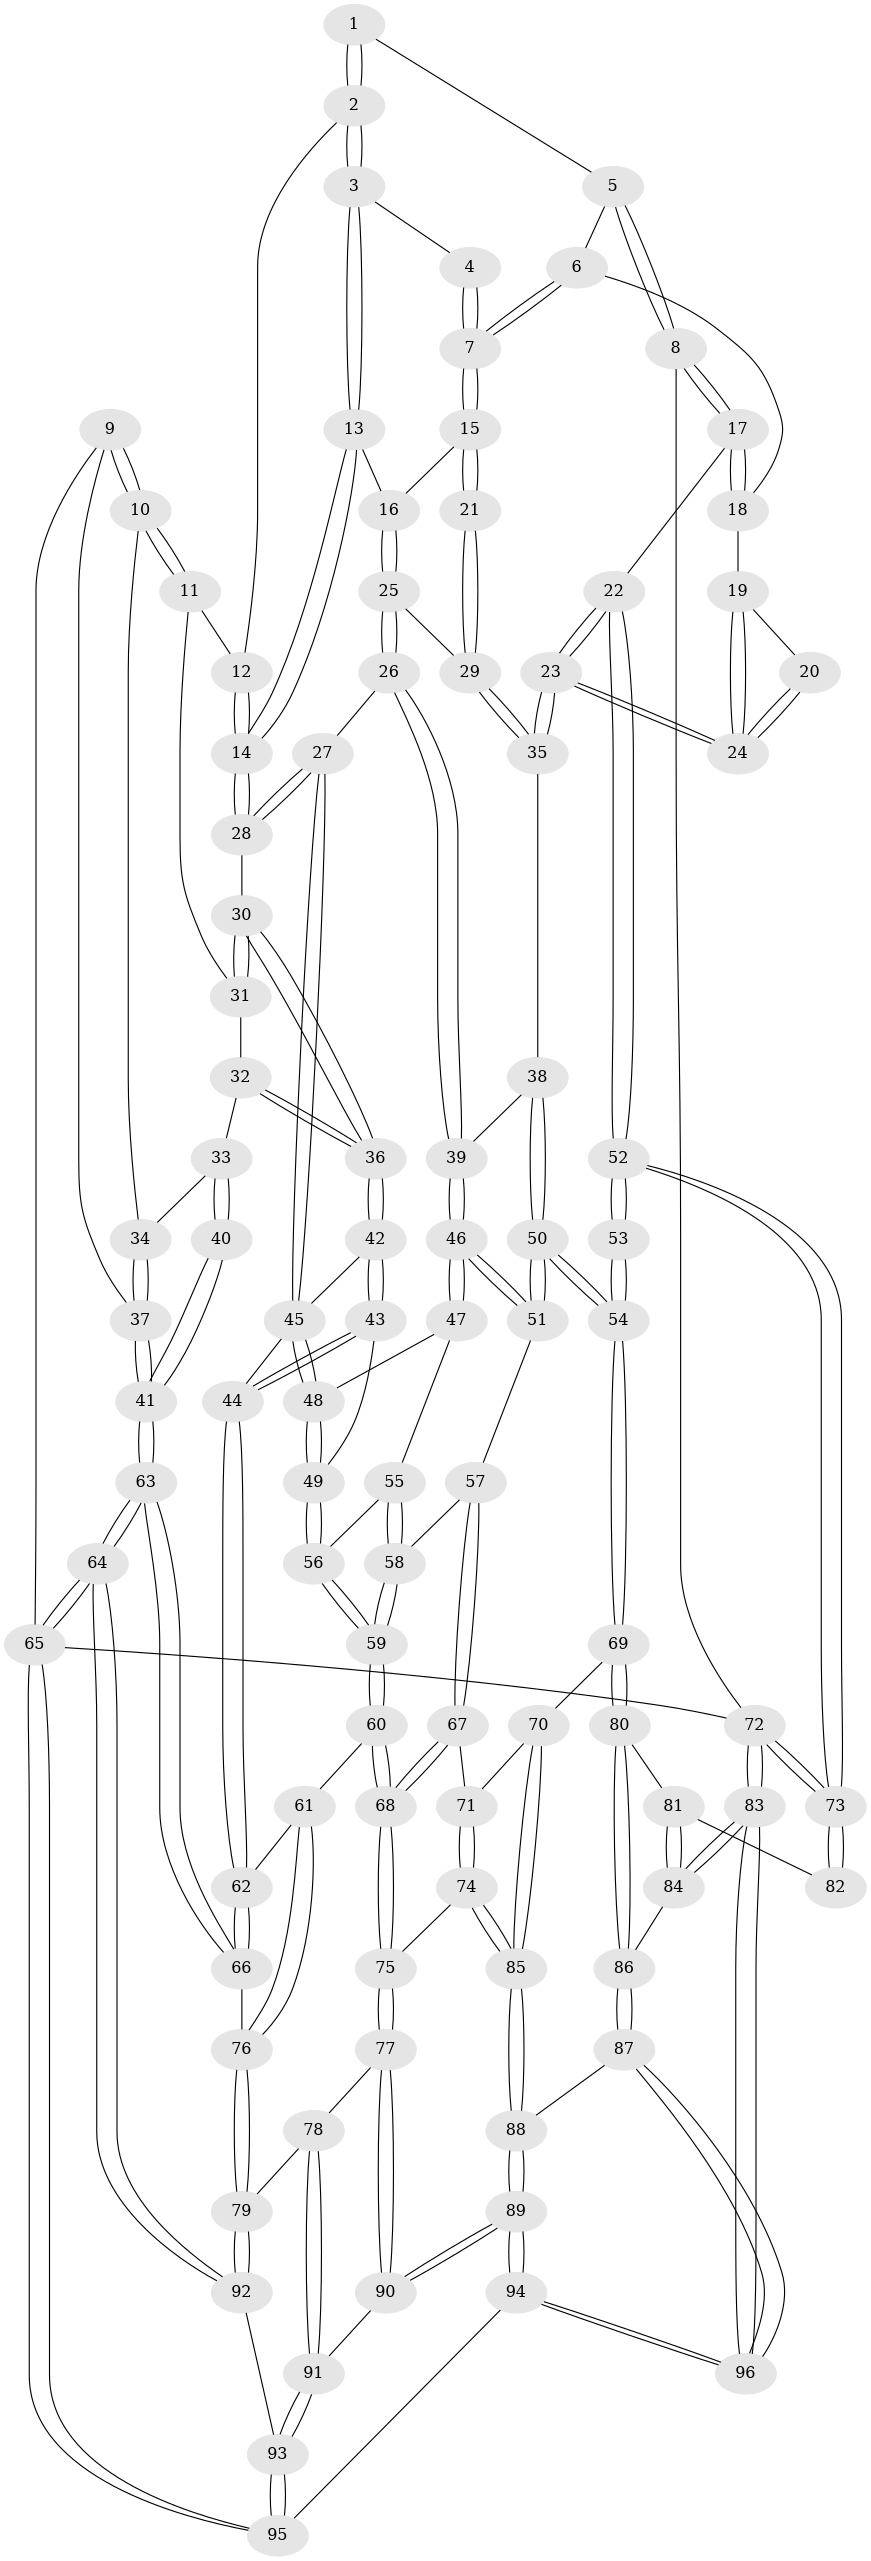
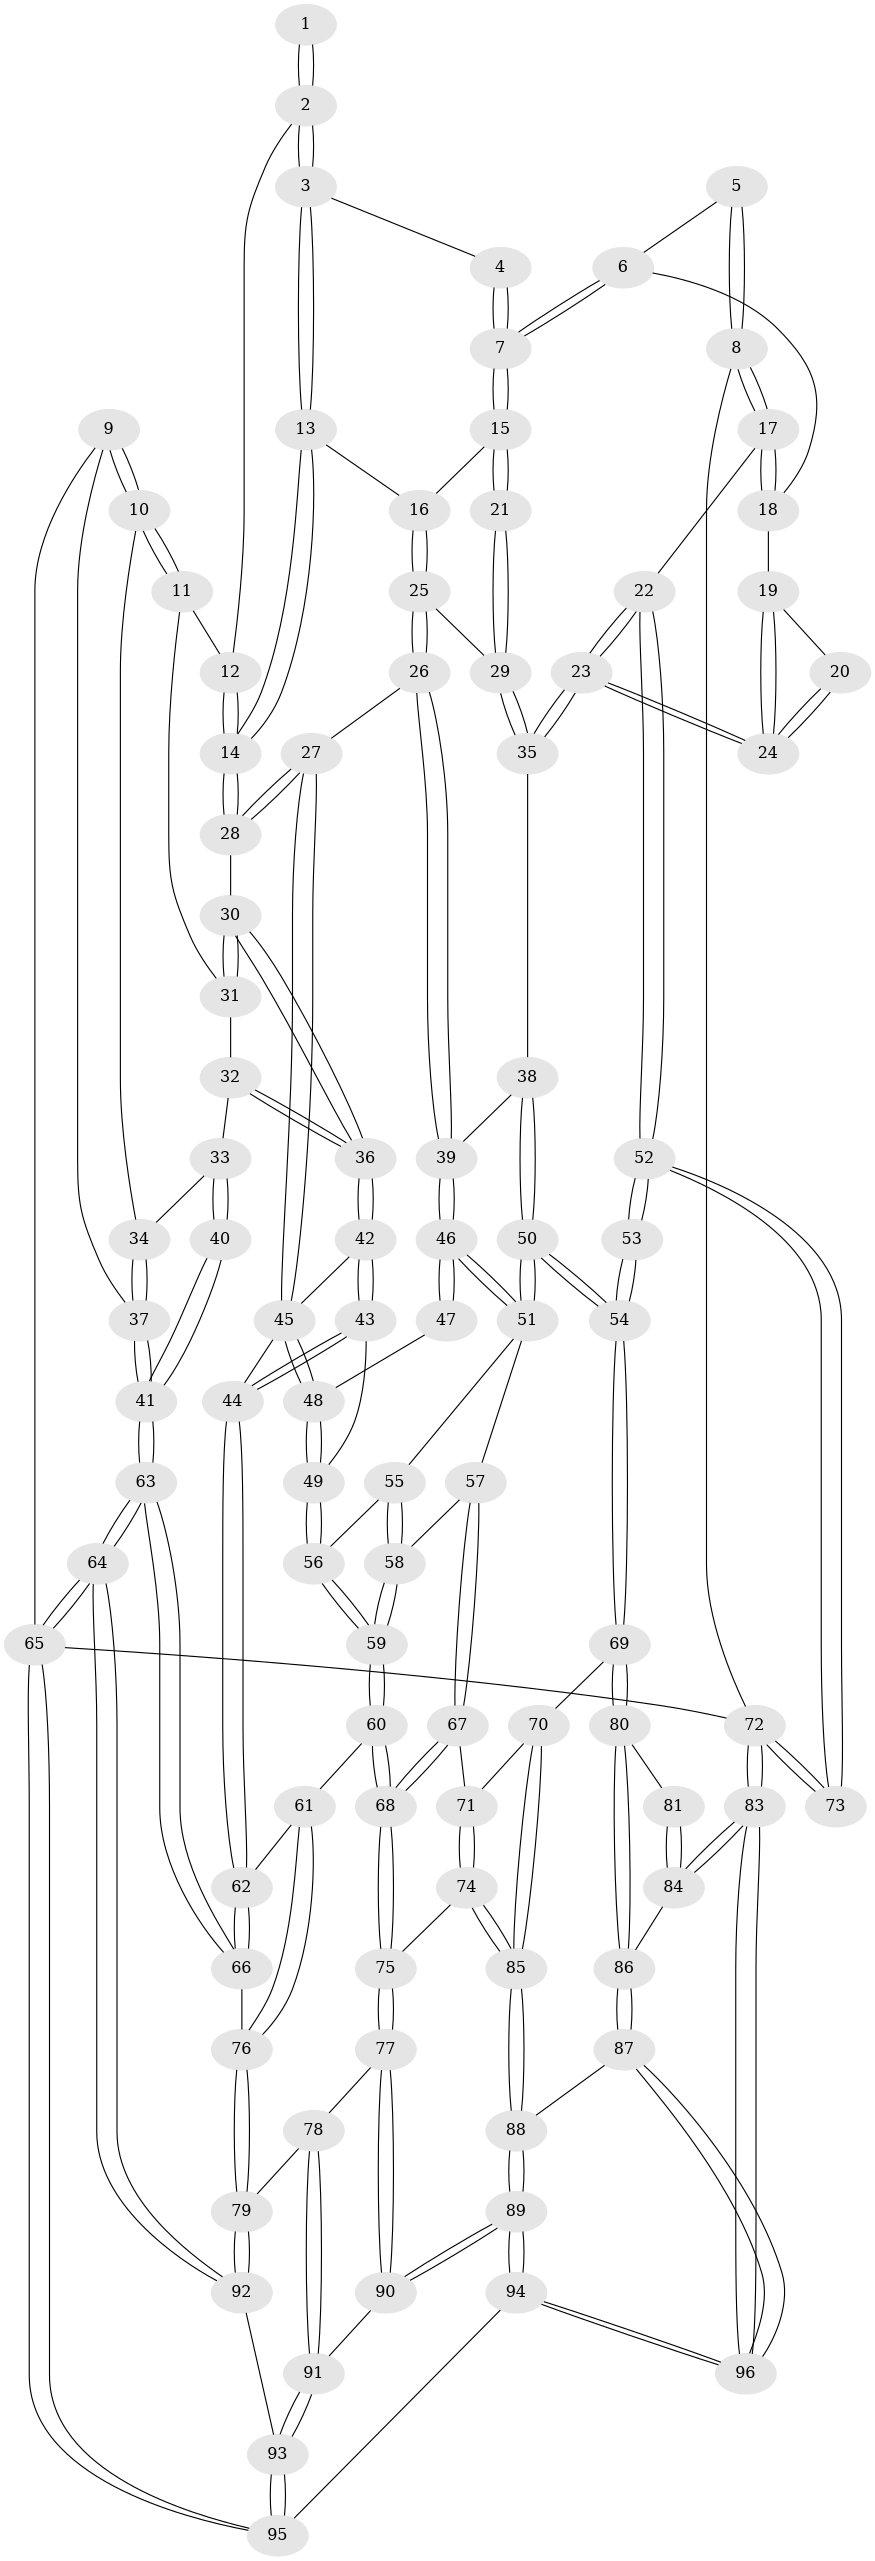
edge "1" -- "5": removed
edge "47" -- "55": now "51" -- "55"
node "82": removed
